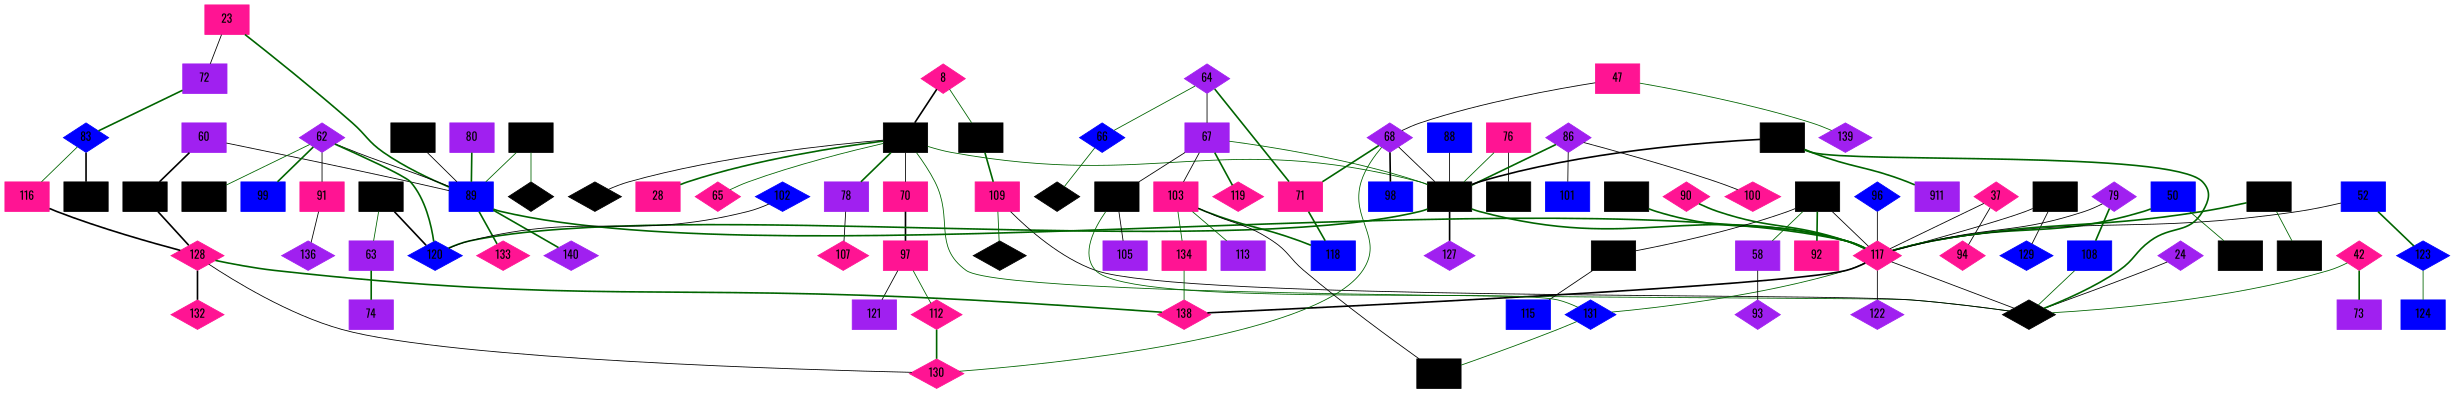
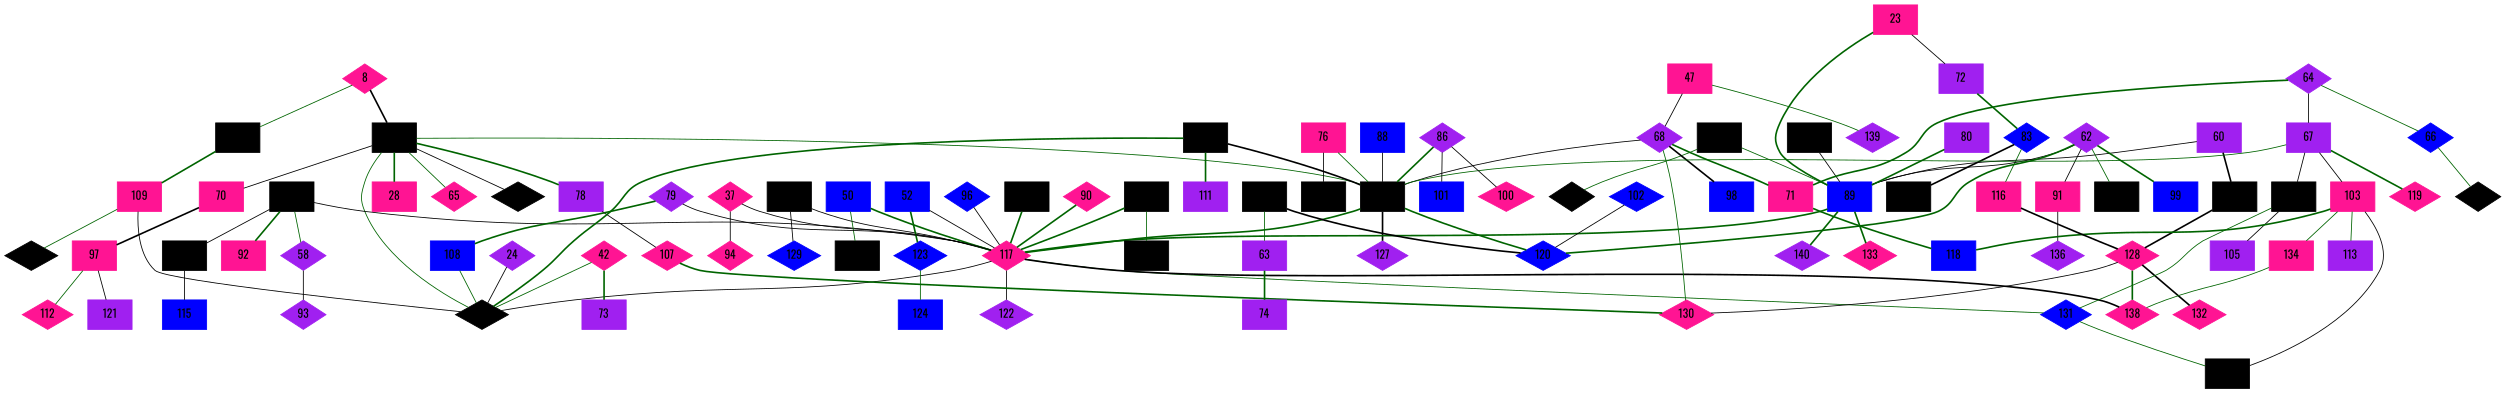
node "911": label "911" -> "111"
node "58": shape box -> diamond
edge "112" -- "130": now "107" -- "130"
